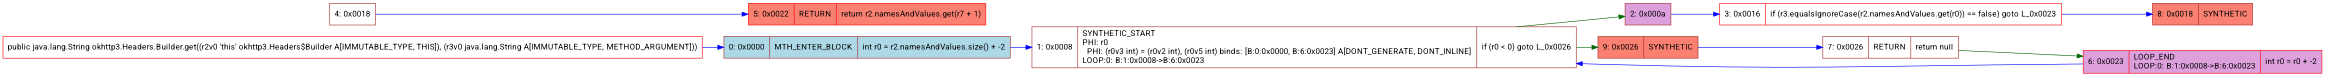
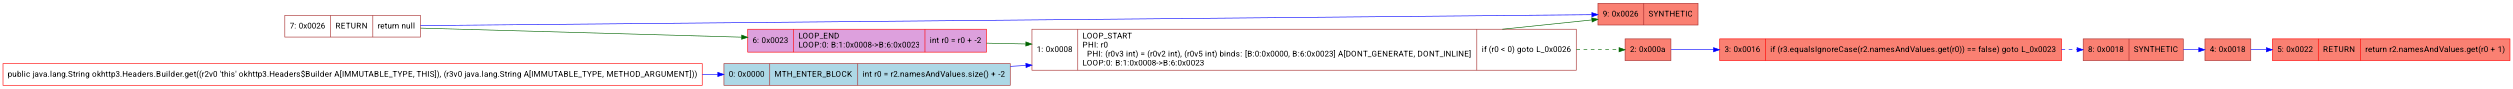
node "4: 0x0018": fillcolor white -> salmon
node "5: 0x0022": text "return r2.namesAndValues.get(r7 + 1)" -> "return r2.namesAndValues.get(r0 + 1)"
node "2: 0x000a": fillcolor plum -> salmon
node "3: 0x0016": fillcolor white -> salmon
edge "3: 0x0016" -> "8: 0x0018": style solid -> dashed
edge "1: 0x0008" -> "2: 0x000a": style solid -> dashed
node "1: 0x0008": text "SYNTHETIC_START" -> "LOOP_START"
edge "9: 0x0026" -> "7: 0x0026": reversed
edge "8: 0x0018" -> "4: 0x0018": added
edge "6: 0x0023" -> "1: 0x0008": color blue -> darkgreen
